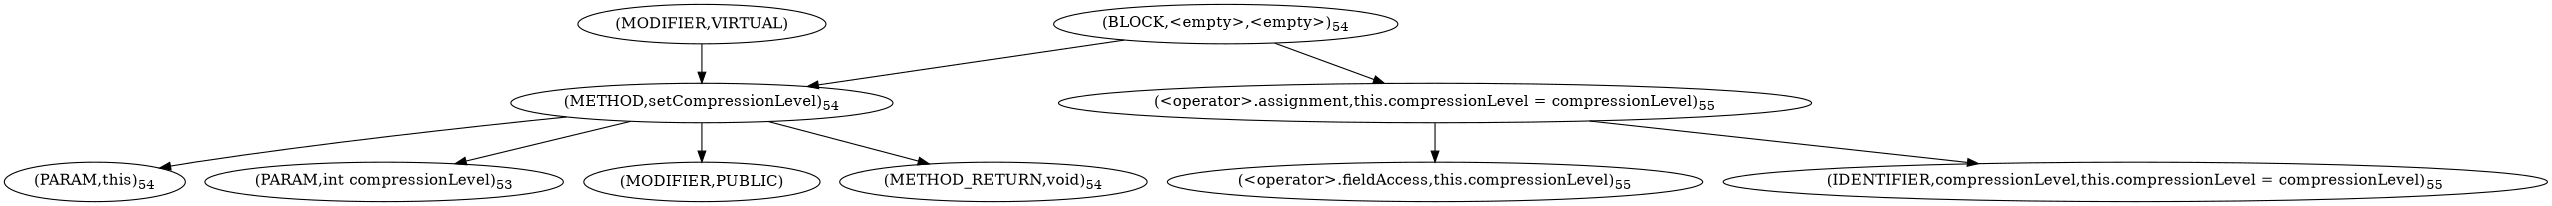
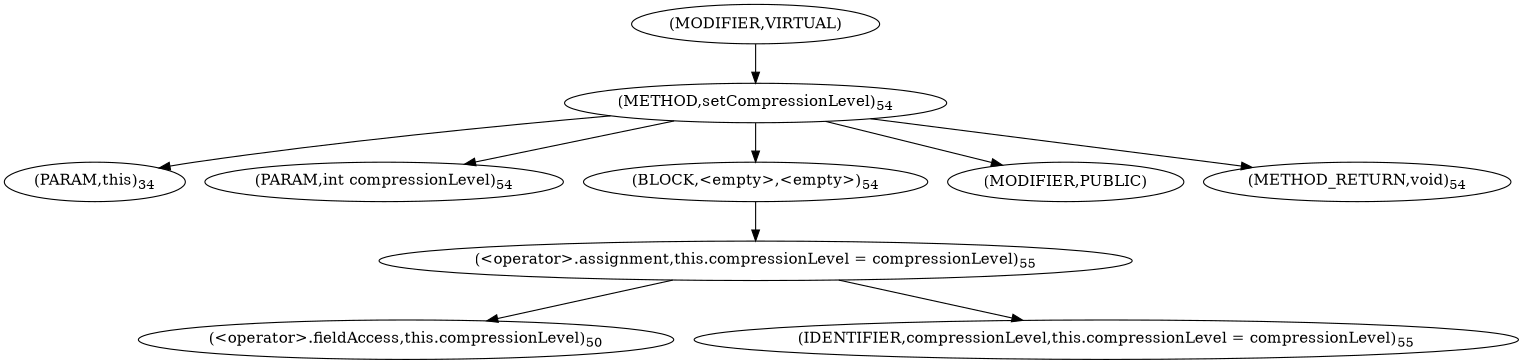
edge "(BLOCK,<empty>,<empty>)" -> "(METHOD,setCompressionLevel)": reversed
node "(PARAM,this)": text "54" -> "34"
node "(PARAM,int compressionLevel)": text "53" -> "54"
node "(<operator>.fieldAccess,this.compressionLevel)": text "55" -> "50"
